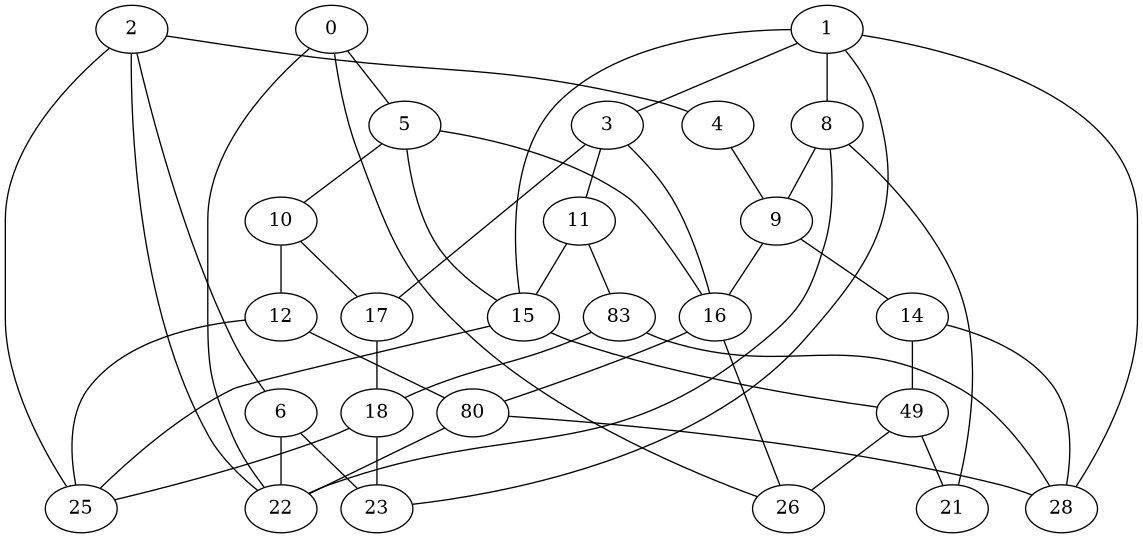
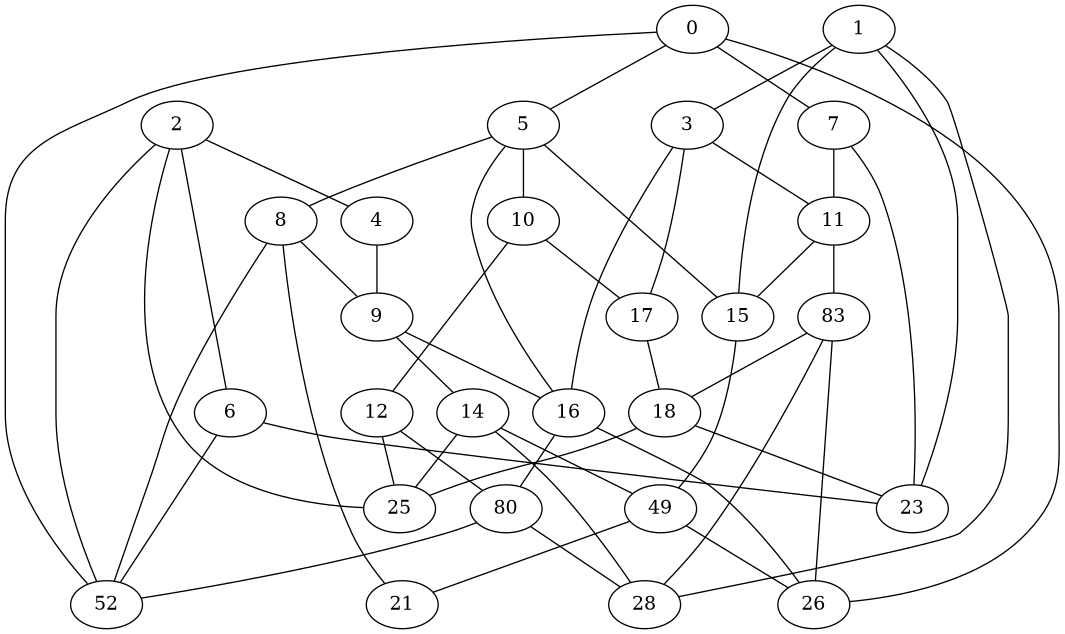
edge "1" -- "8": now "5" -- "8"
node "7": added
edge "15" -- "25": now "14" -- "25"
edge "83" -- "26": added
node "22": label "22" -> "52"
